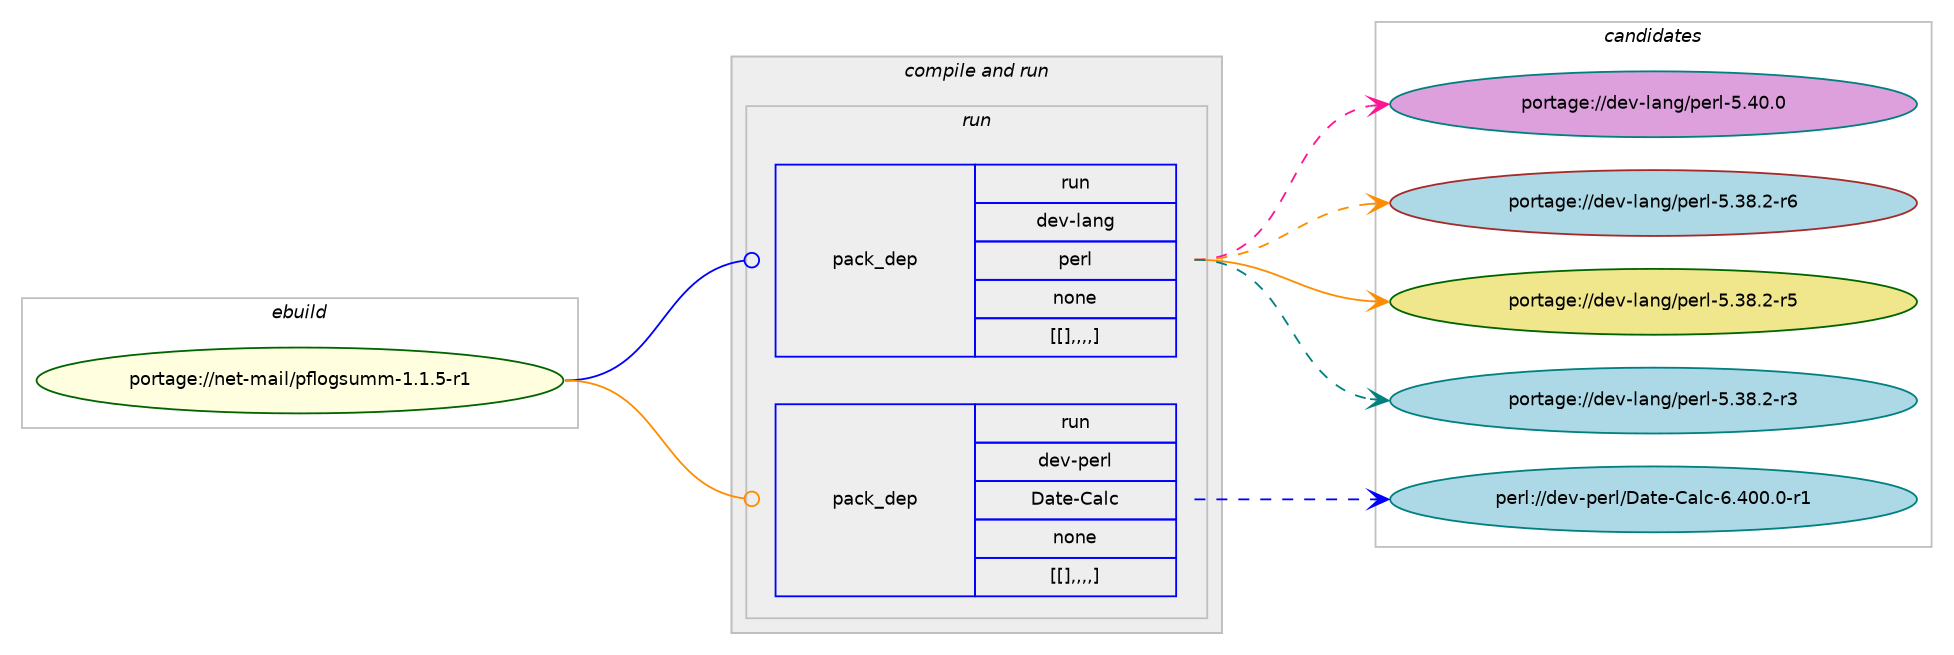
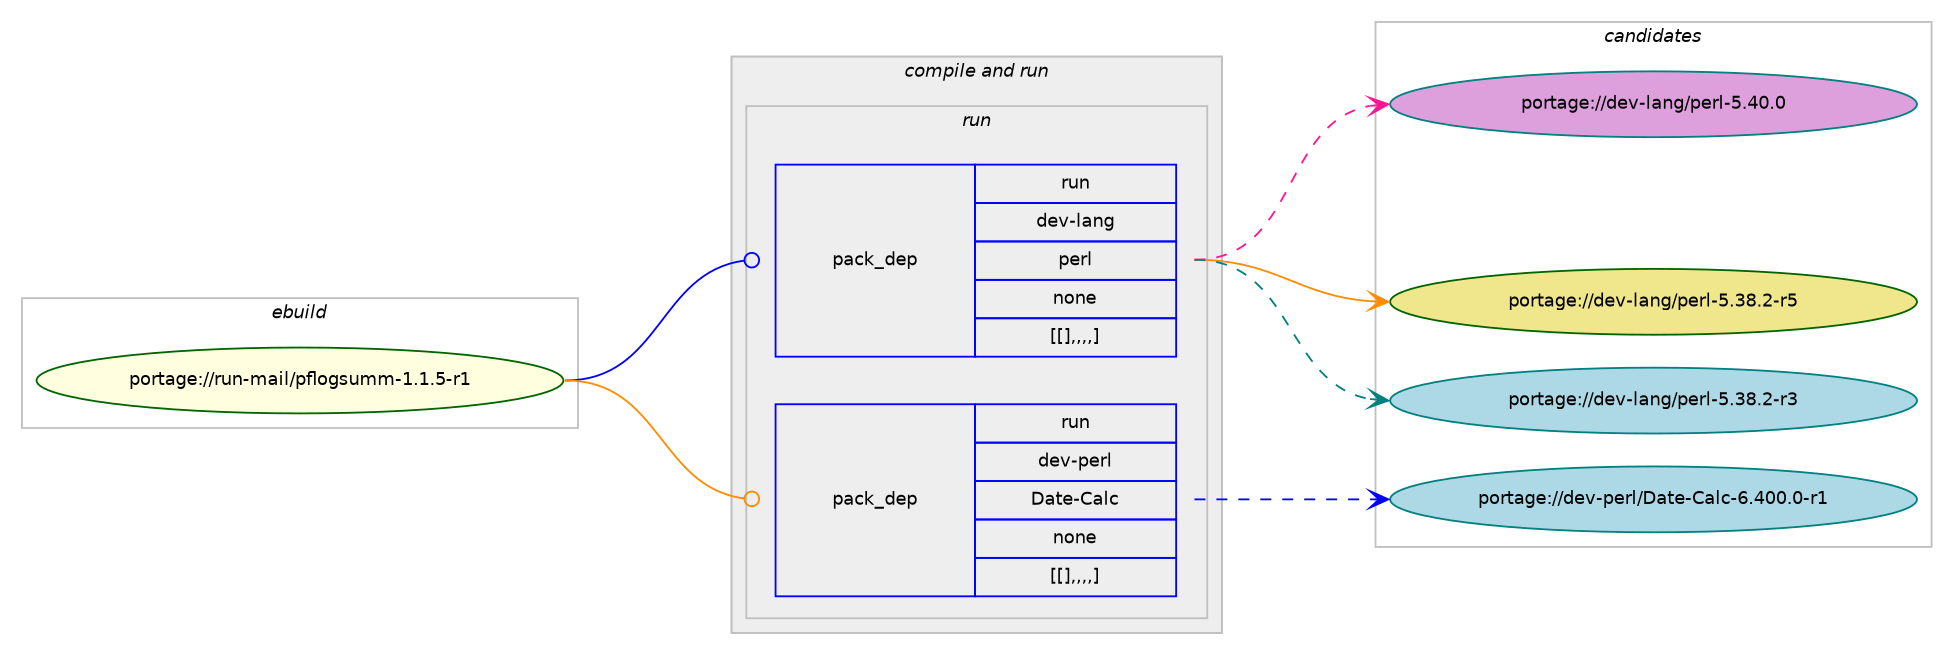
node "portage://dev-lang/perl-5.38.2-r6": removed
node "portage://net-mail/pflogsumm-1.1.5-r1": label "portage://net-mail/pflogsumm-1.1.5-r1" -> "portage://run-mail/pflogsumm-1.1.5-r1"
node "perl://dev-perl/Date-Calc-6.400.0-r1": label "perl://dev-perl/Date-Calc-6.400.0-r1" -> "portage://dev-perl/Date-Calc-6.400.0-r1"
